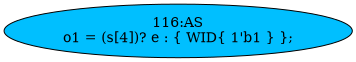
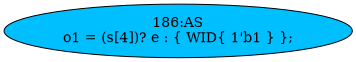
node "116:AS o1 = (s[4])? e : { WID{ 1'b1 } };": label "116:AS o1 = (s[4])? e : { WID{ 1'b1 } };" -> "186:AS o1 = (s[4])? e : { WID{ 1'b1 } };"
